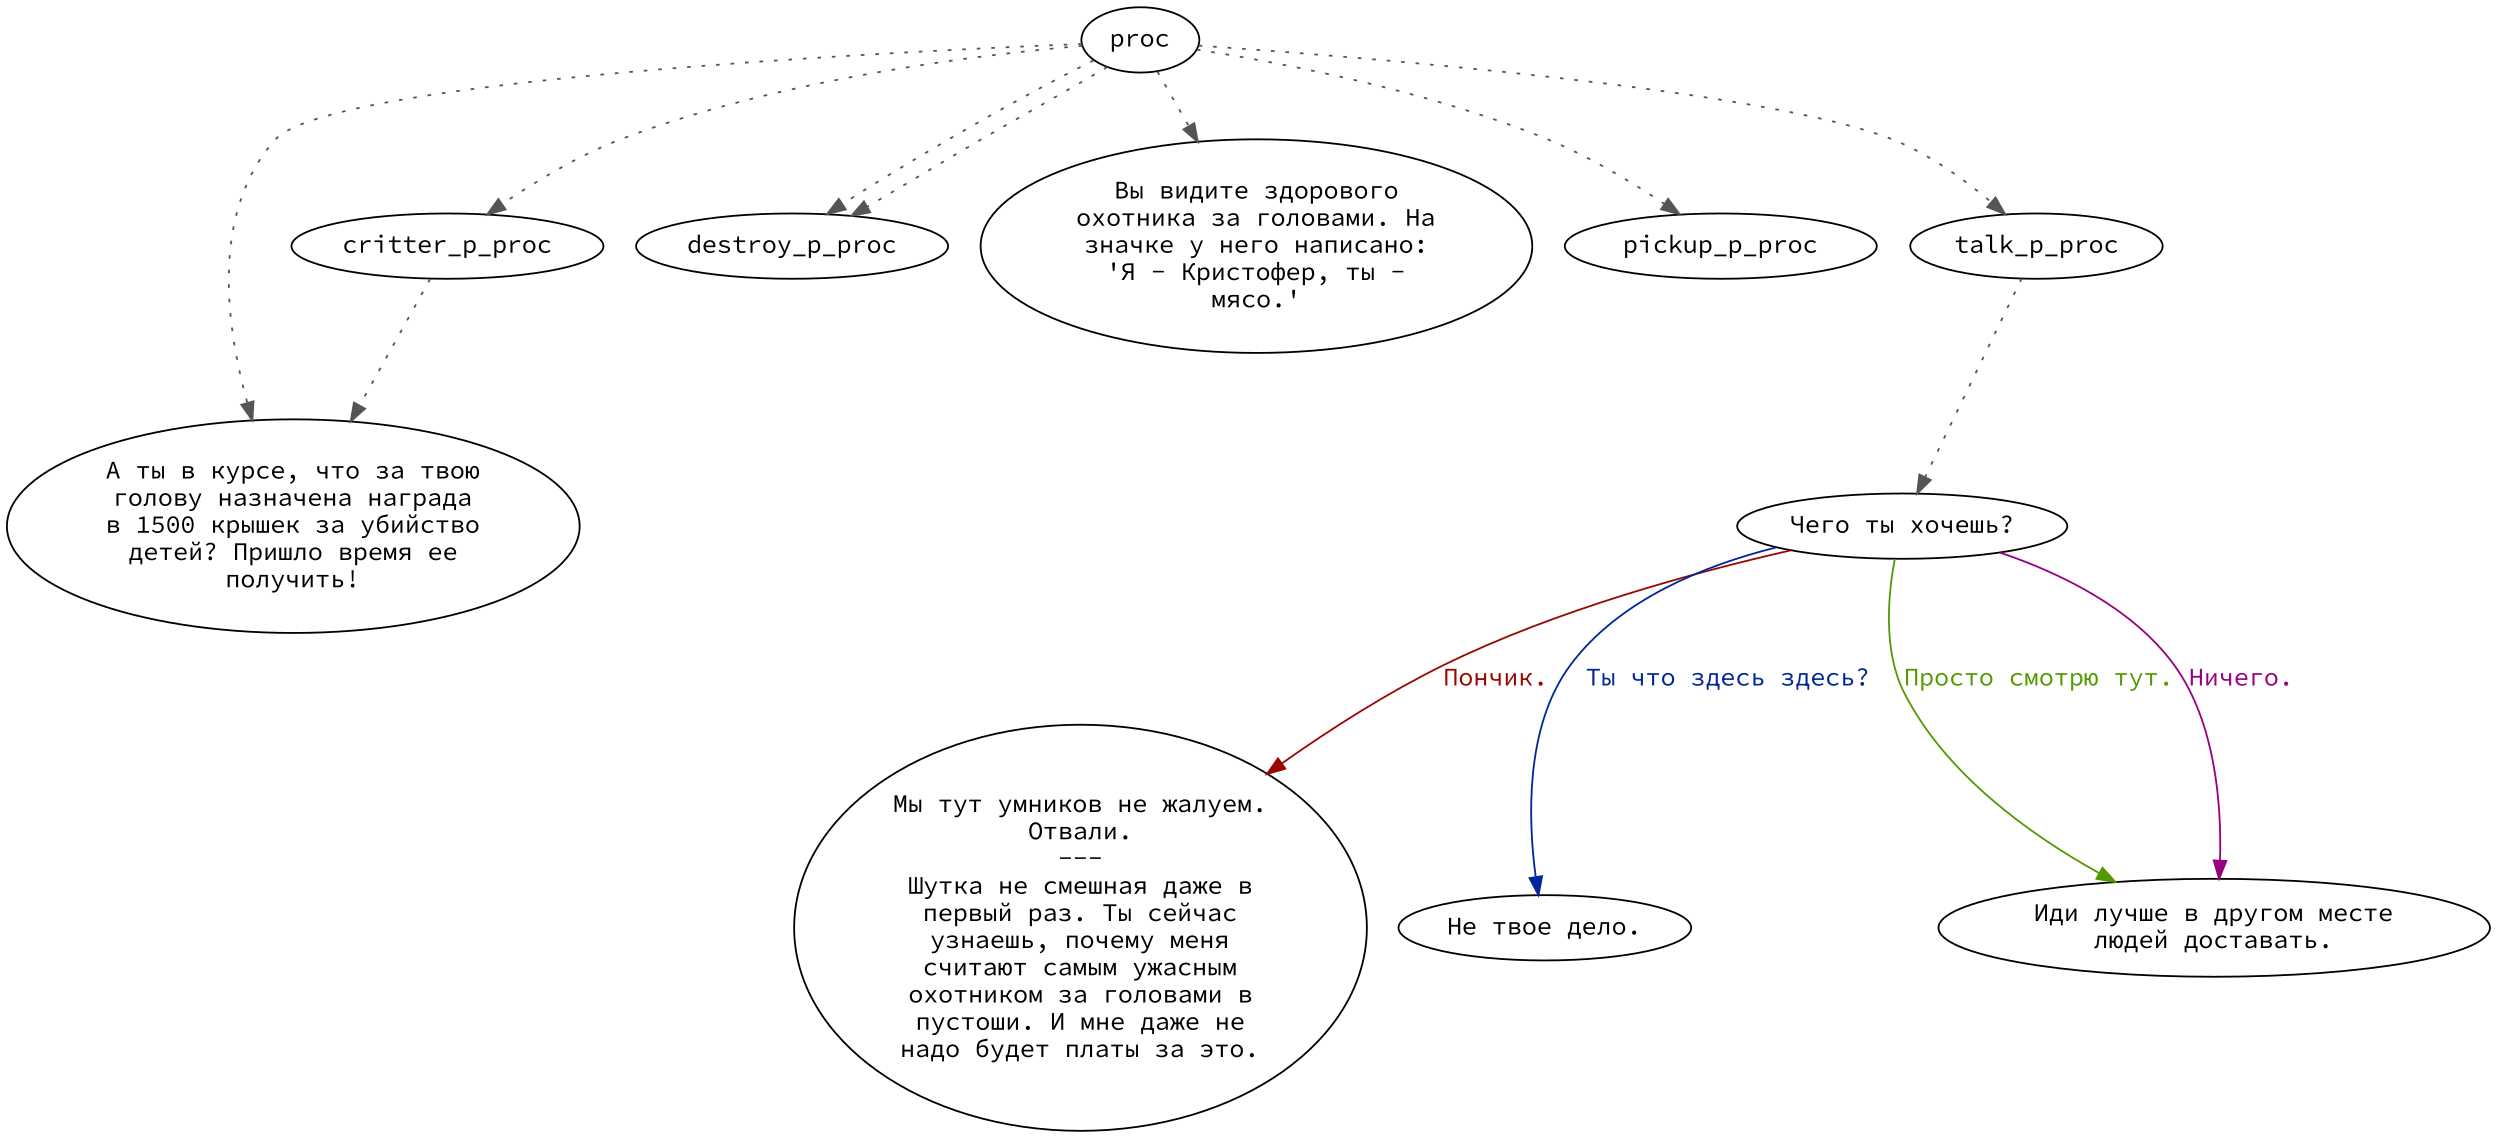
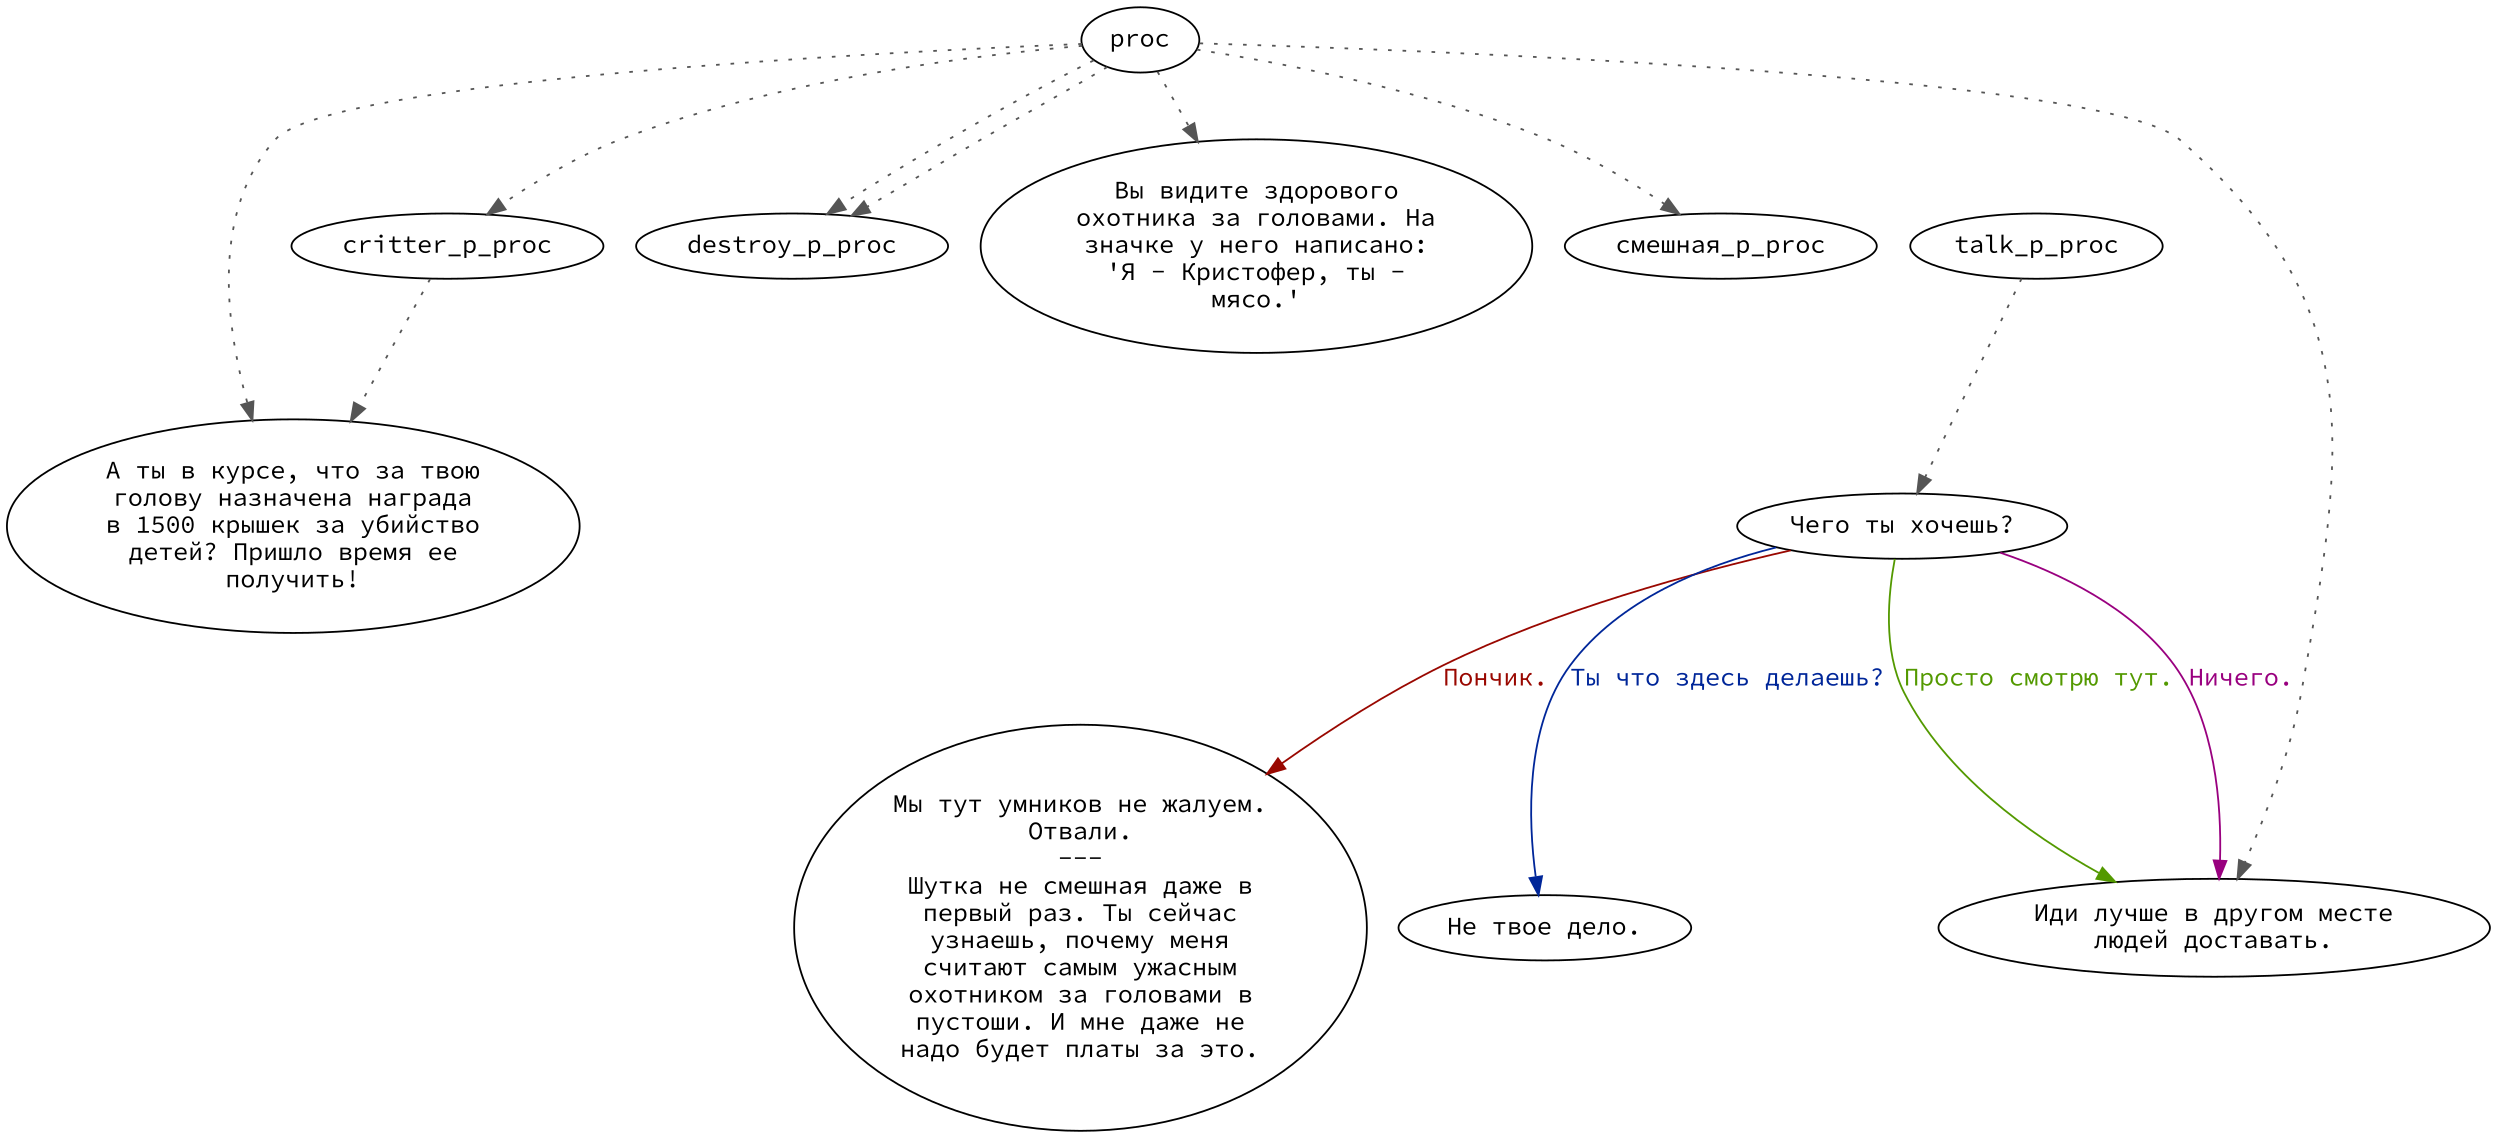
edge "proc" -> "talk_p_proc": now "proc" -> "Иди лучше в другом месте людей доставать."
node "pickup_p_proc": label "pickup_p_proc" -> "смешная_p_proc"
edge "Чего ты хочешь?" -> "Не твое дело.": label "Ты что здесь здесь?" -> "Ты что здесь делаешь?"
